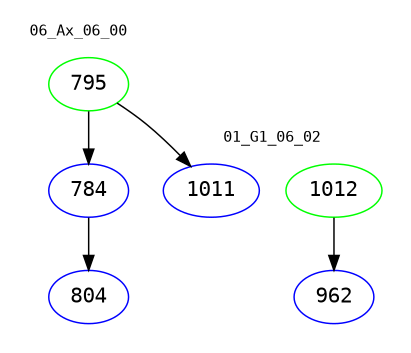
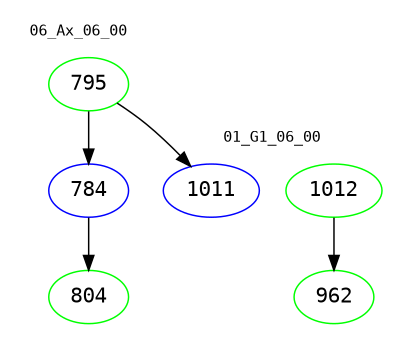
cluster "01_G1_06_02": label "01_G1_06_02" -> "01_G1_06_00"
node "804": color blue -> green
node "962": color blue -> green
